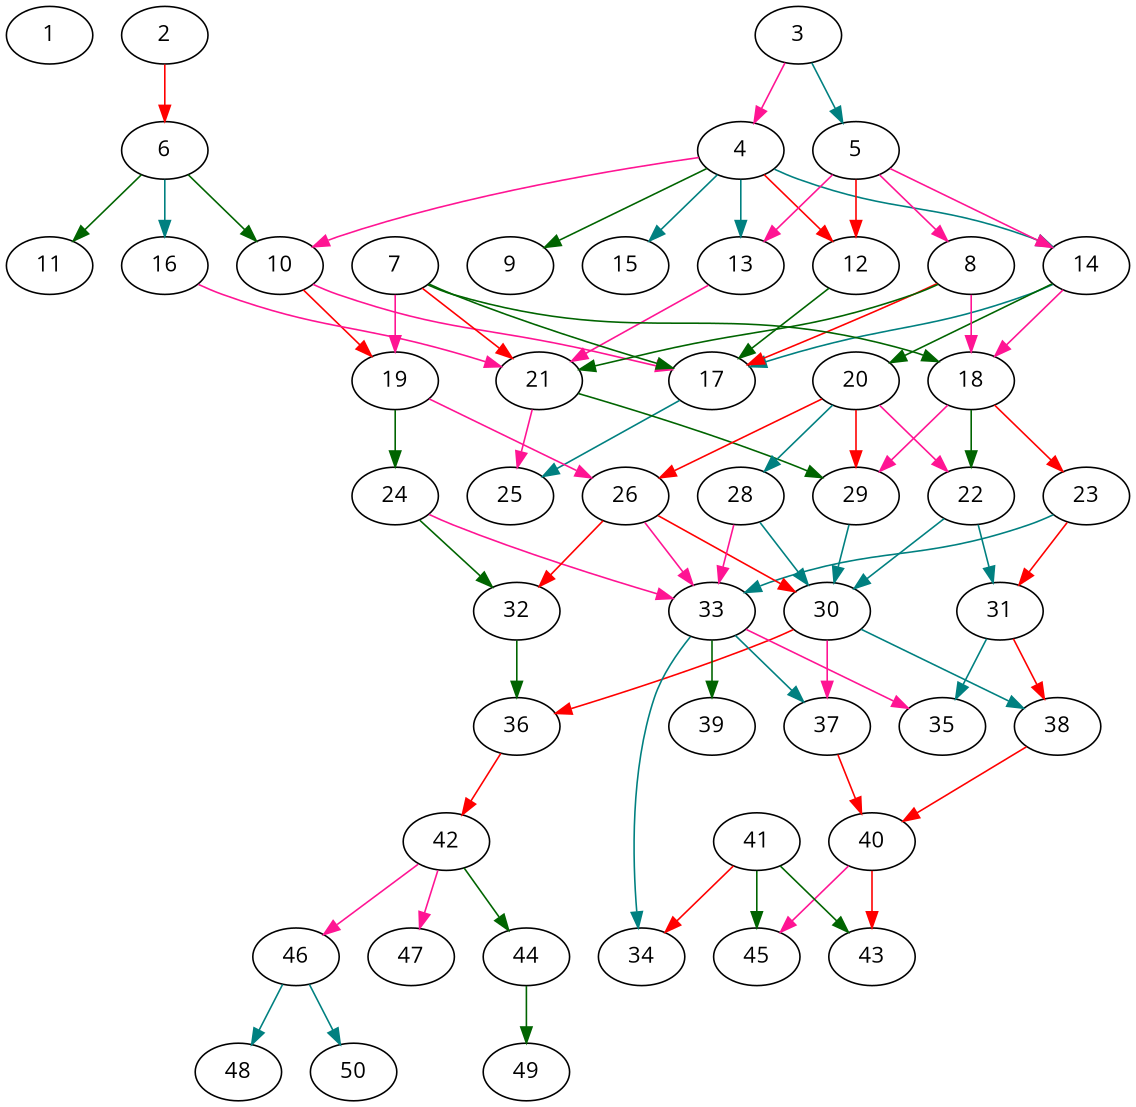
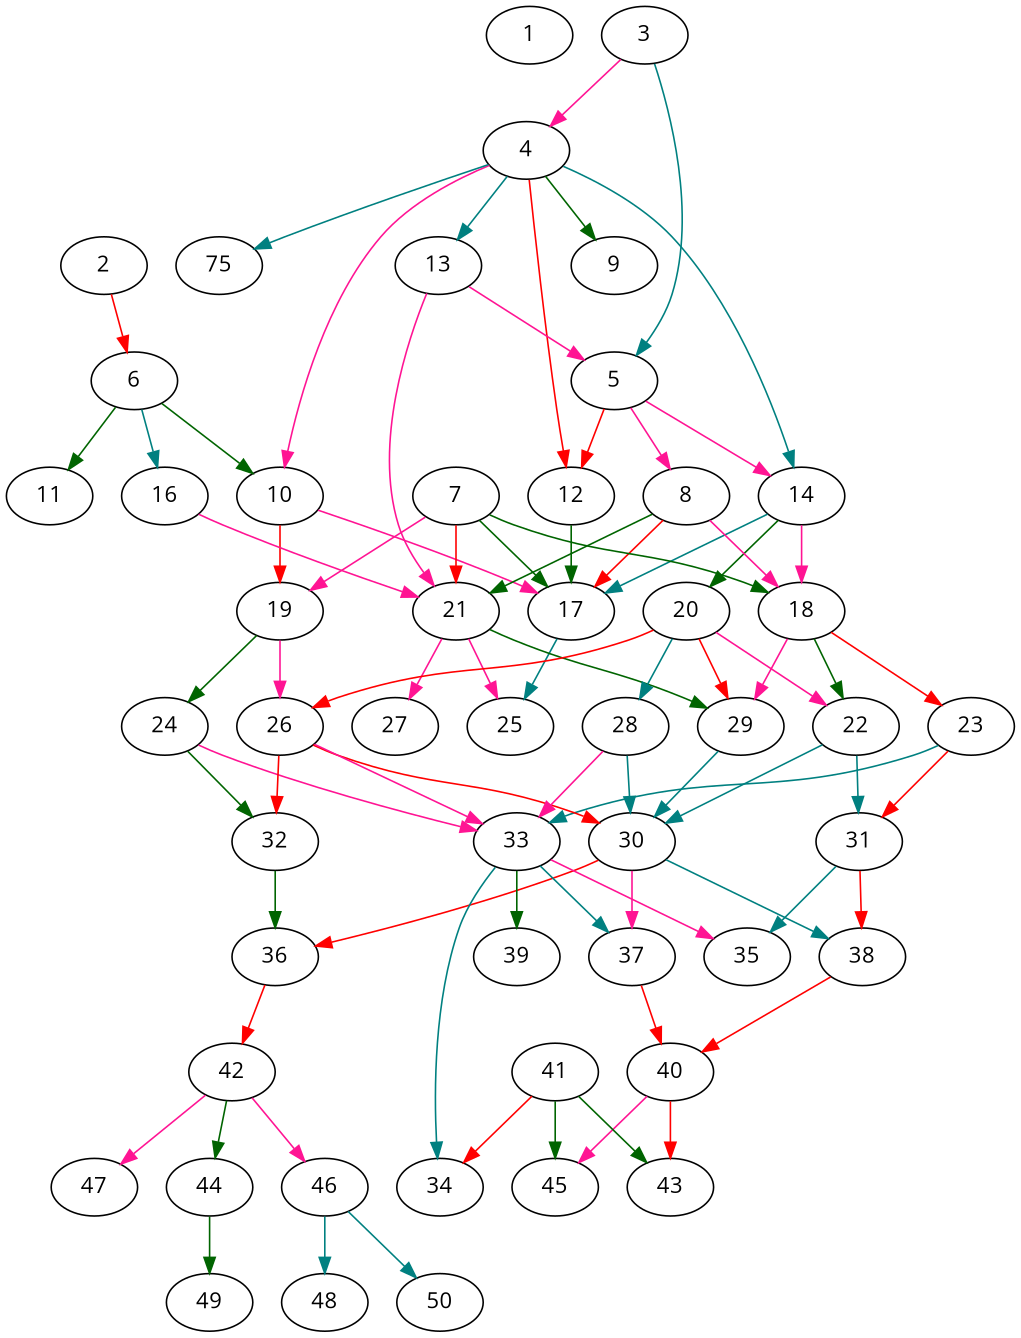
edge "5" -> "13": reversed
node "15": label "15" -> "75"
node "27": added
